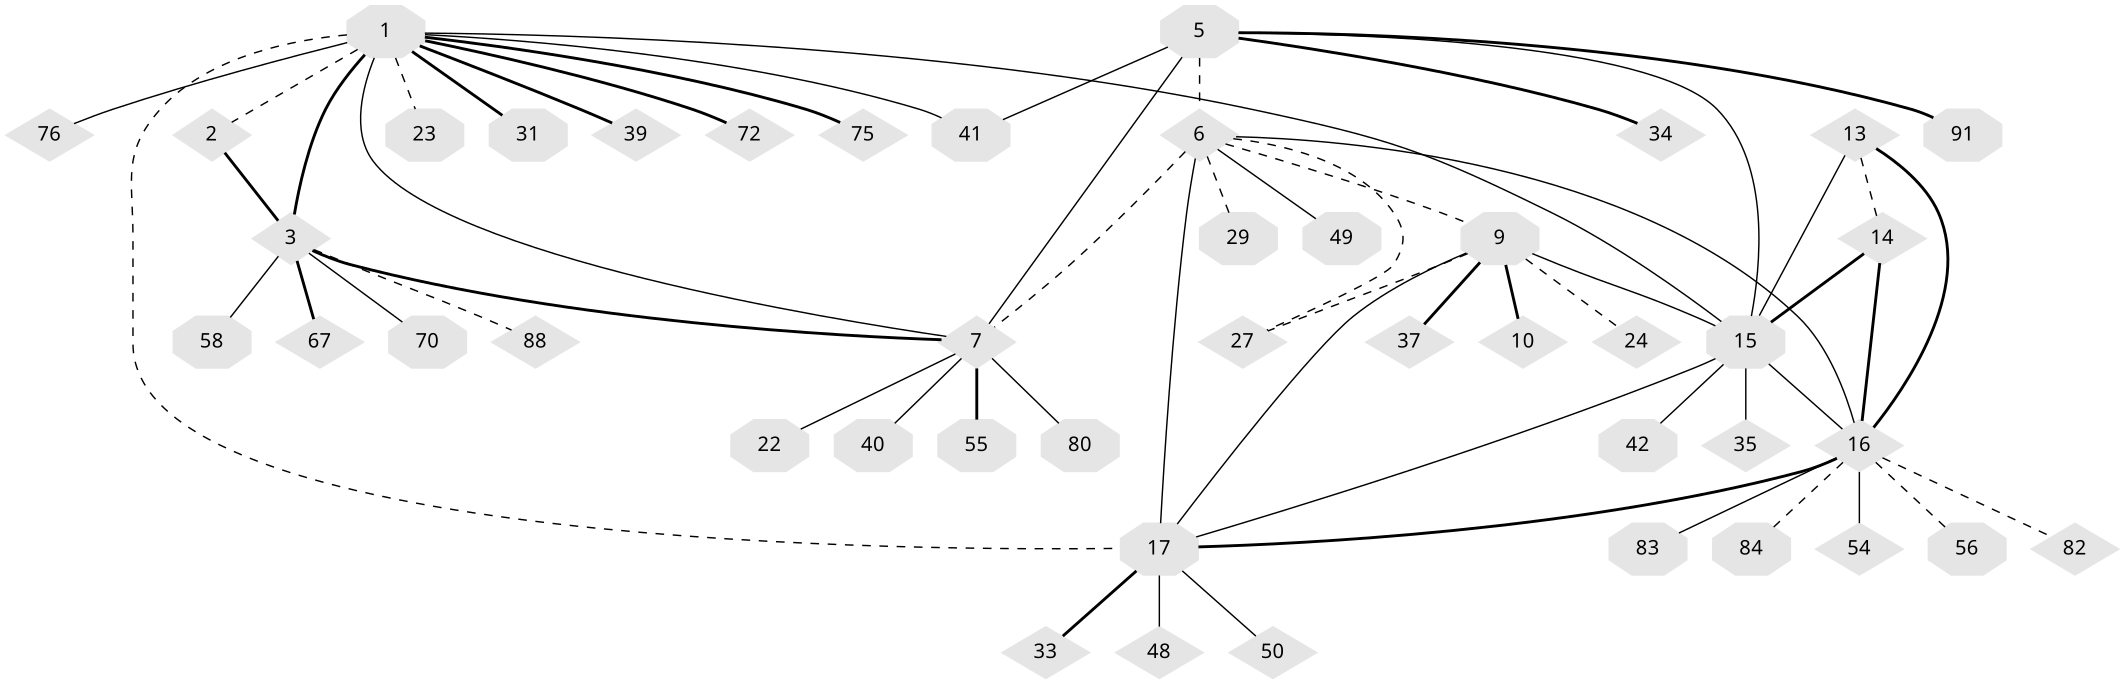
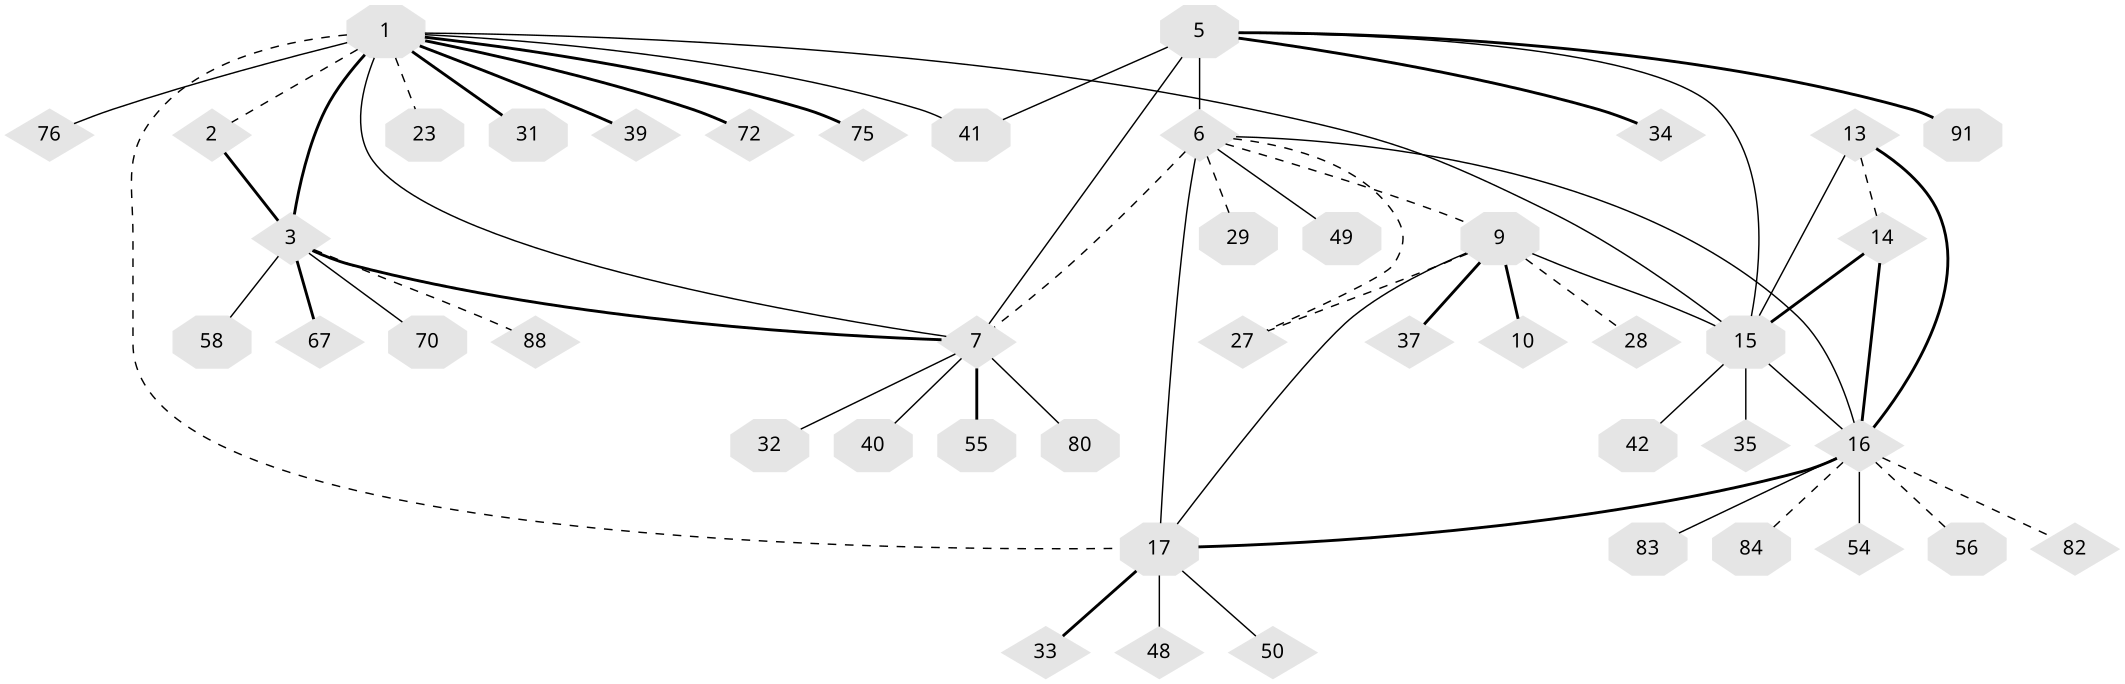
edge "5" -- "6": style dashed -> solid
node "24": label "24" -> "28"
node "22": label "22" -> "32"
edge "15" -- "17": removed
